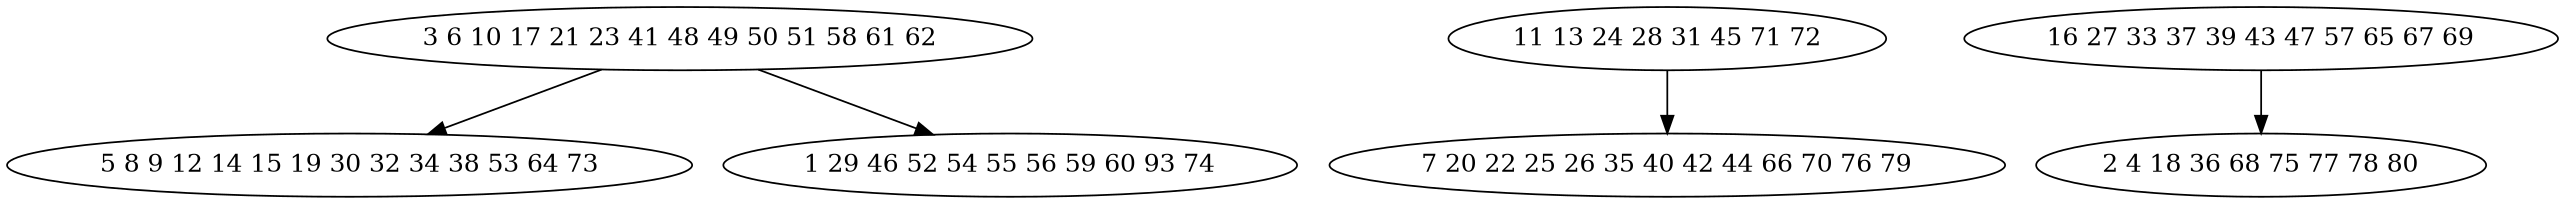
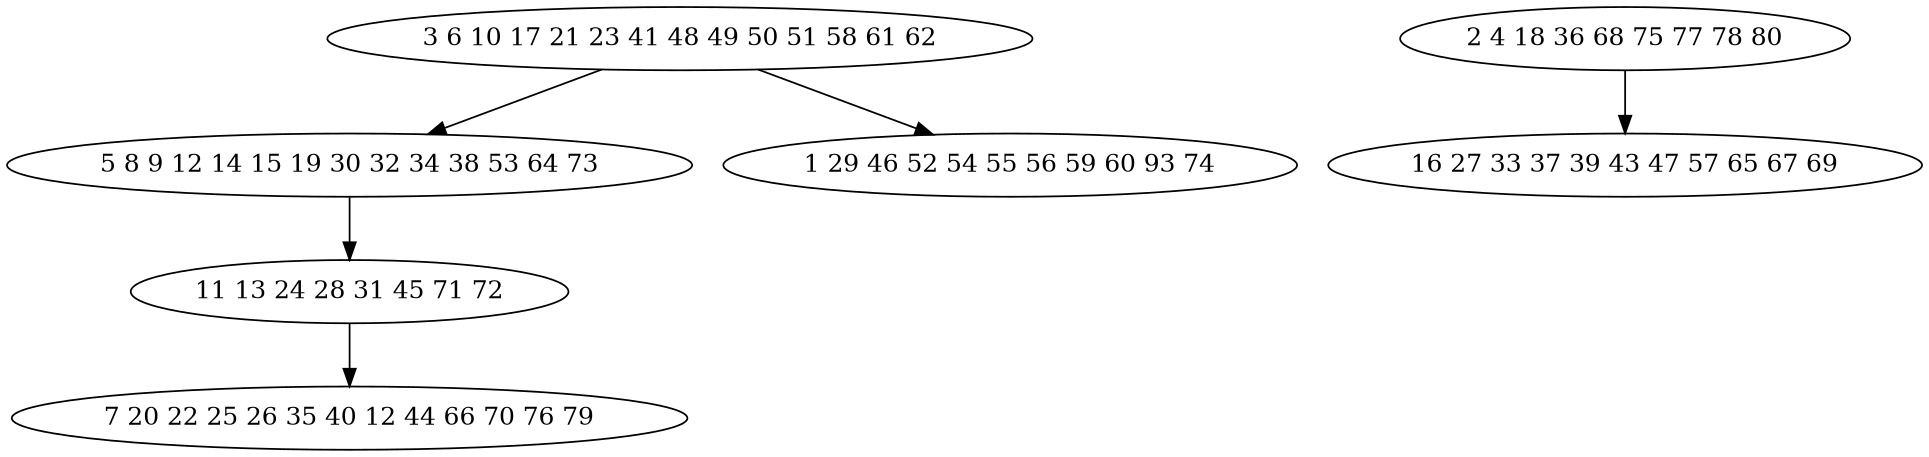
edge "16 27 33 37 39 43 47 57 65 67 69" -> "2 4 18 36 68 75 77 78 80": reversed
node "7 20 22 25 26 35 40 42 44 66 70 76 79": label "7 20 22 25 26 35 40 42 44 66 70 76 79" -> "7 20 22 25 26 35 40 12 44 66 70 76 79"
edge "5 8 9 12 14 15 19 30 32 34 38 53 64 73" -> "11 13 24 28 31 45 71 72": added
